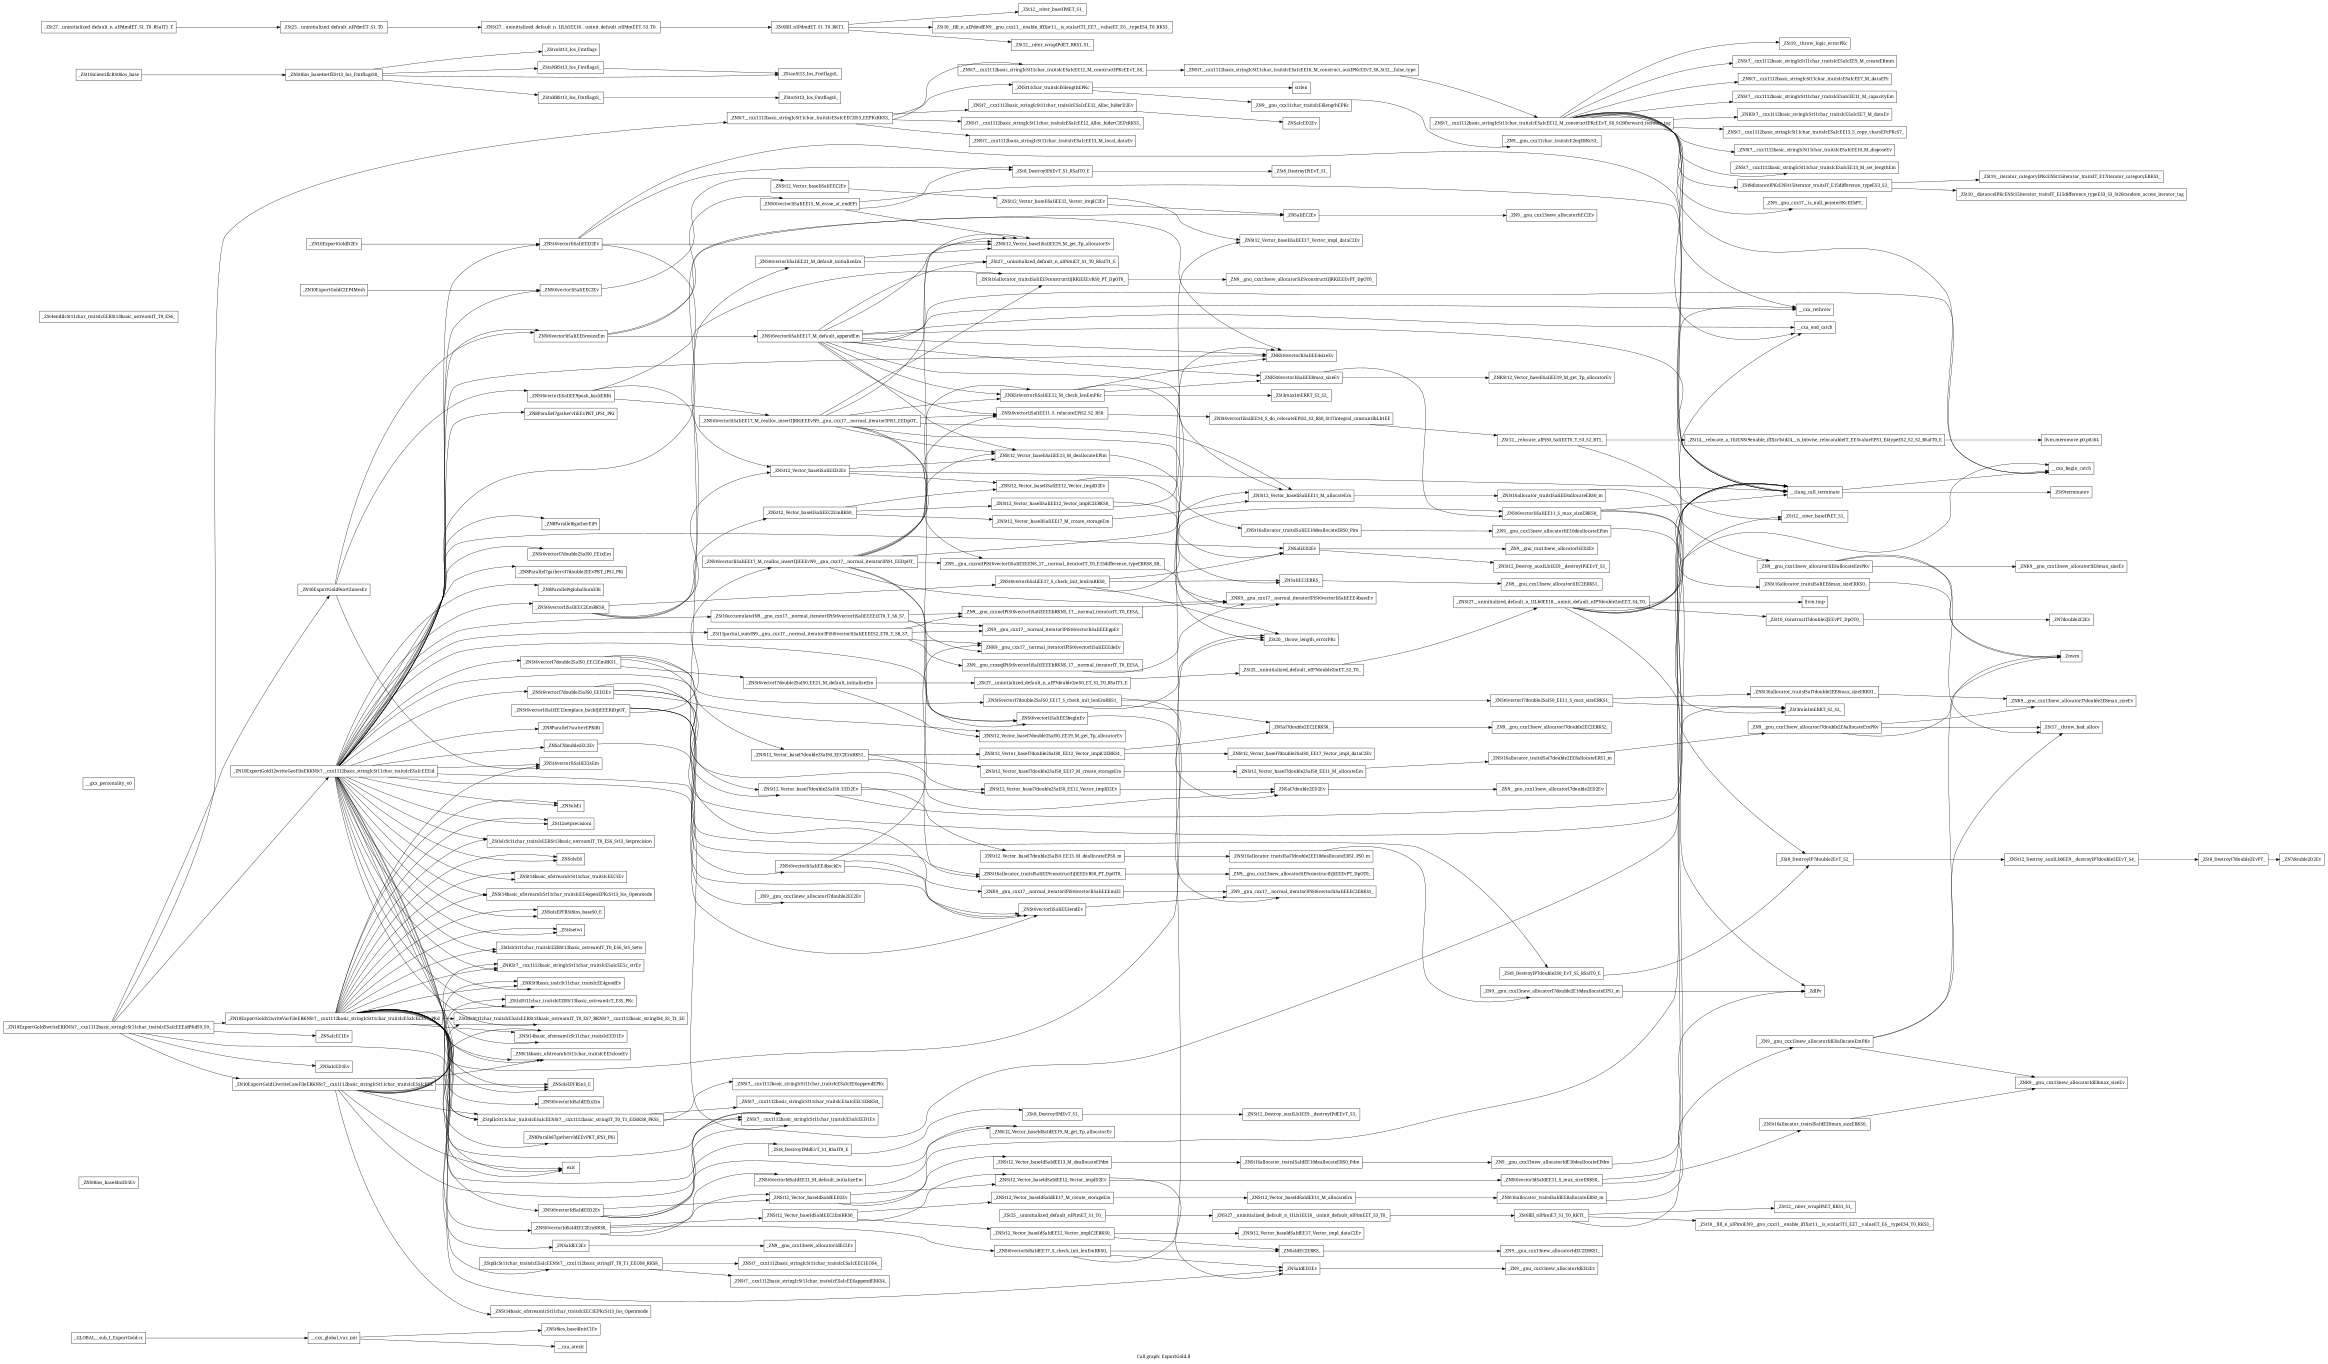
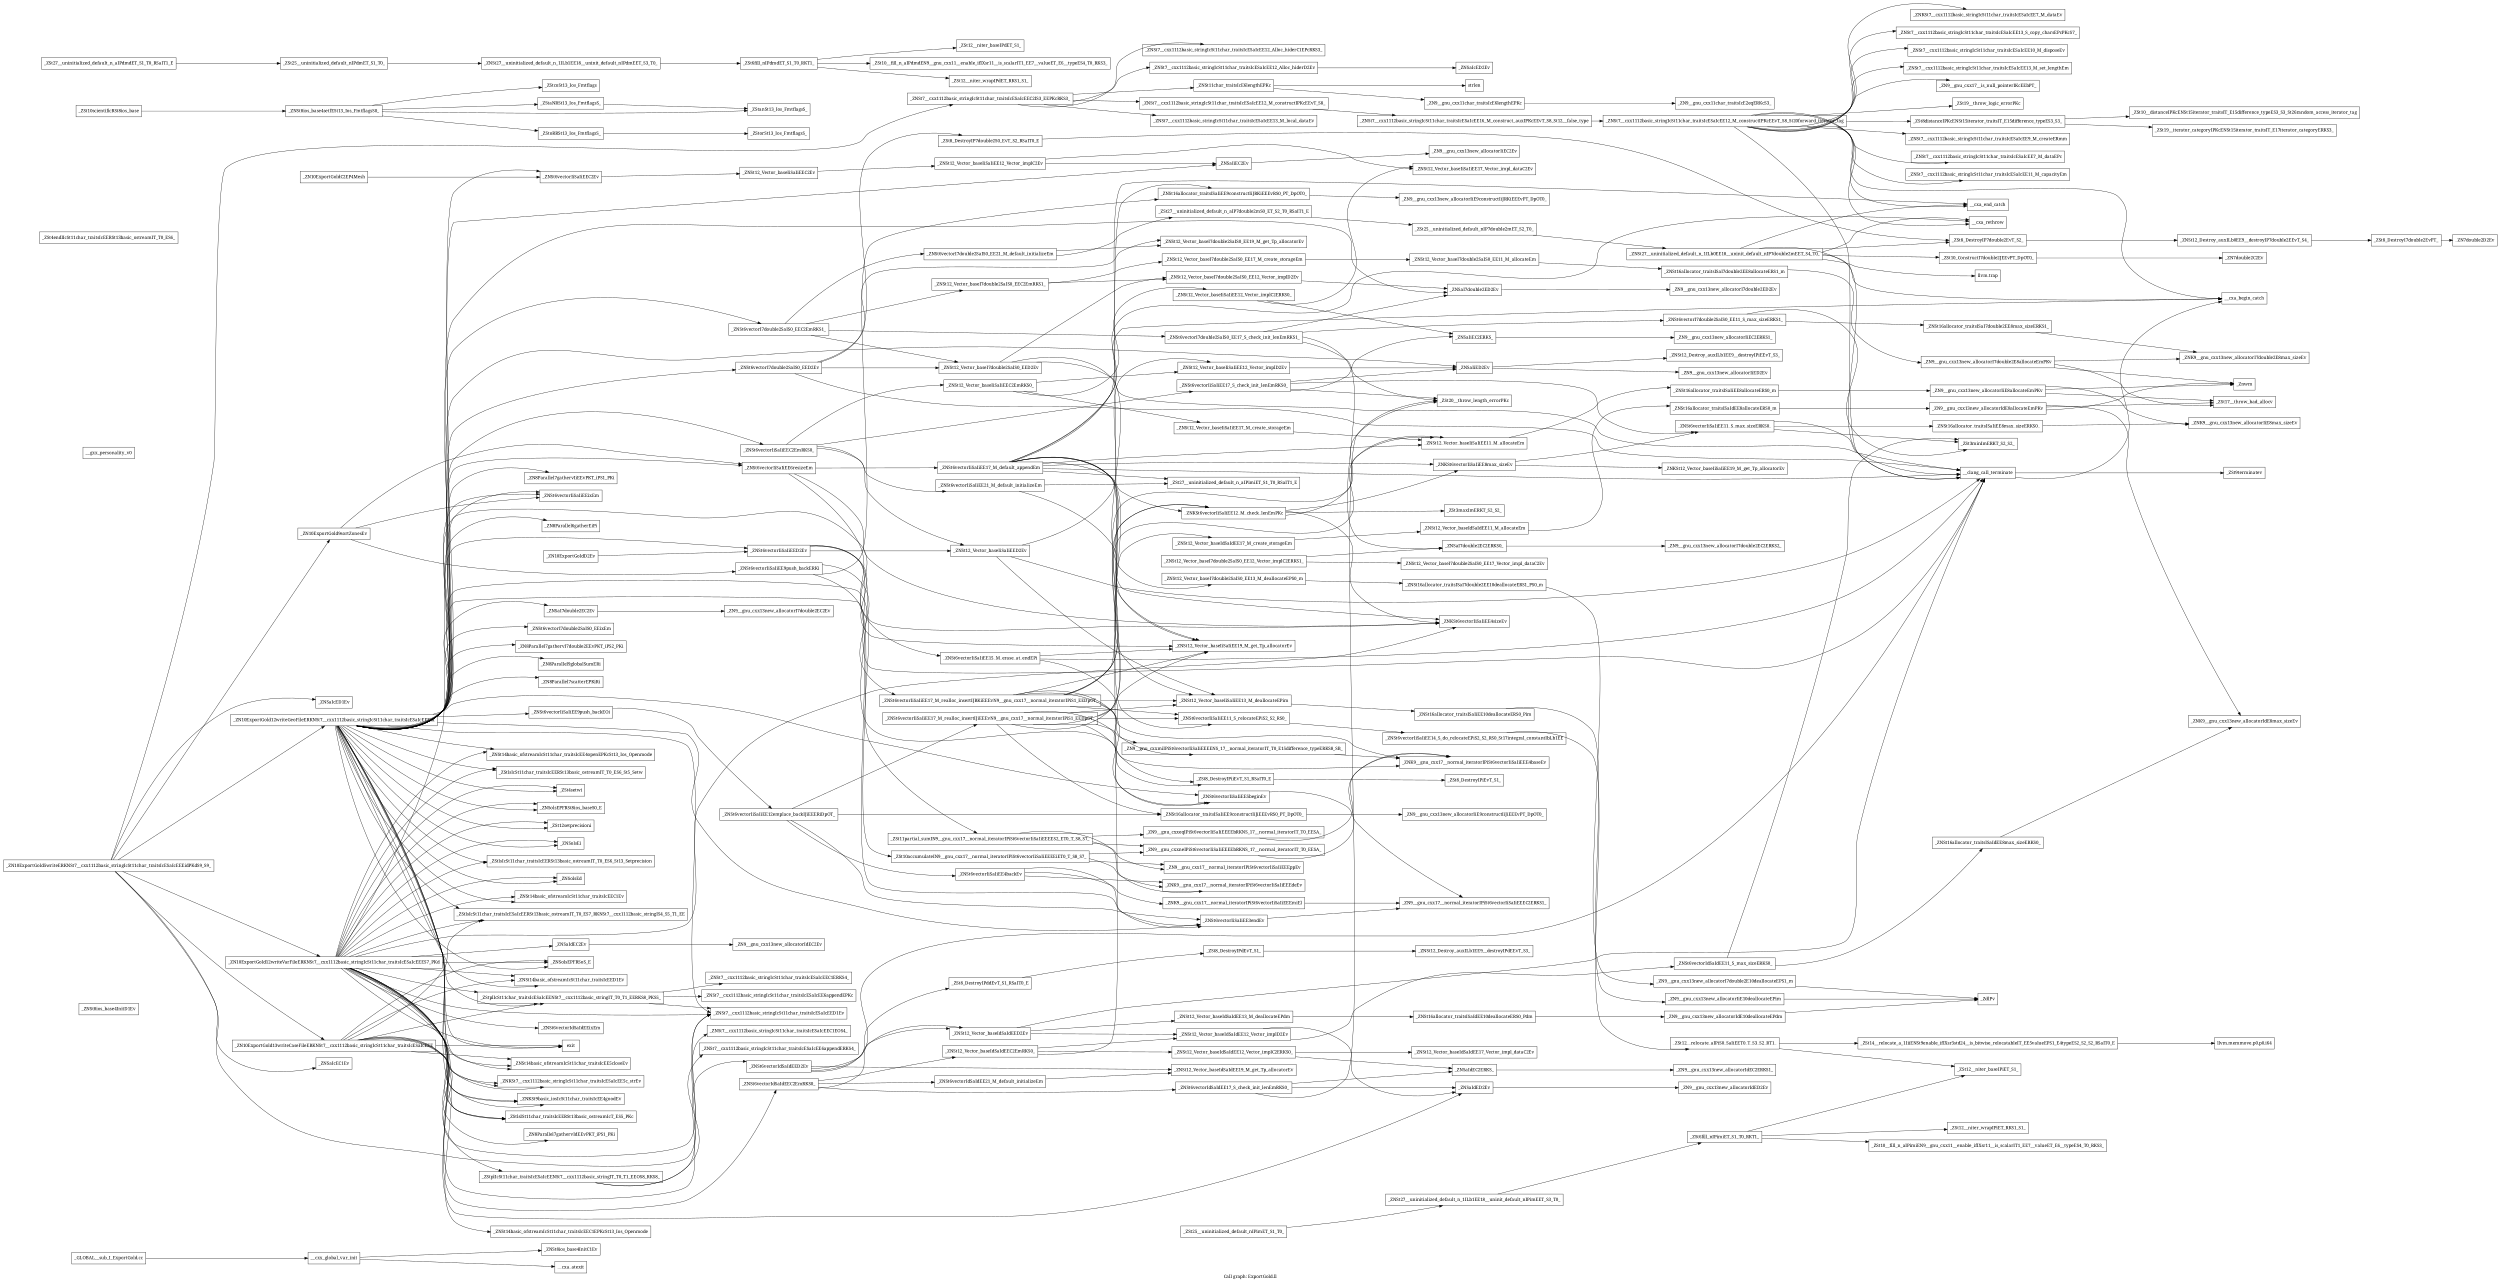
edge "_ZNSt16allocator_traitsISaIiEE8max_sizeERKS0_" -> "_Znwm": now "_ZNSt16allocator_traitsISaIiEE8max_sizeERKS0_" -> "_ZNK9__gnu_cxx13new_allocatorIiE8max_sizeEv"
node "_ZNSt6vectorIiSaIiEE9push_backEOi": added
edge "_ZNSt12_Vector_baseI7double2SaIS0_EEC2EmRKS1_" -> "_ZNSt12_Vector_baseI7double2SaIS0_EE12_Vector_implC2ERKS1_": removed
